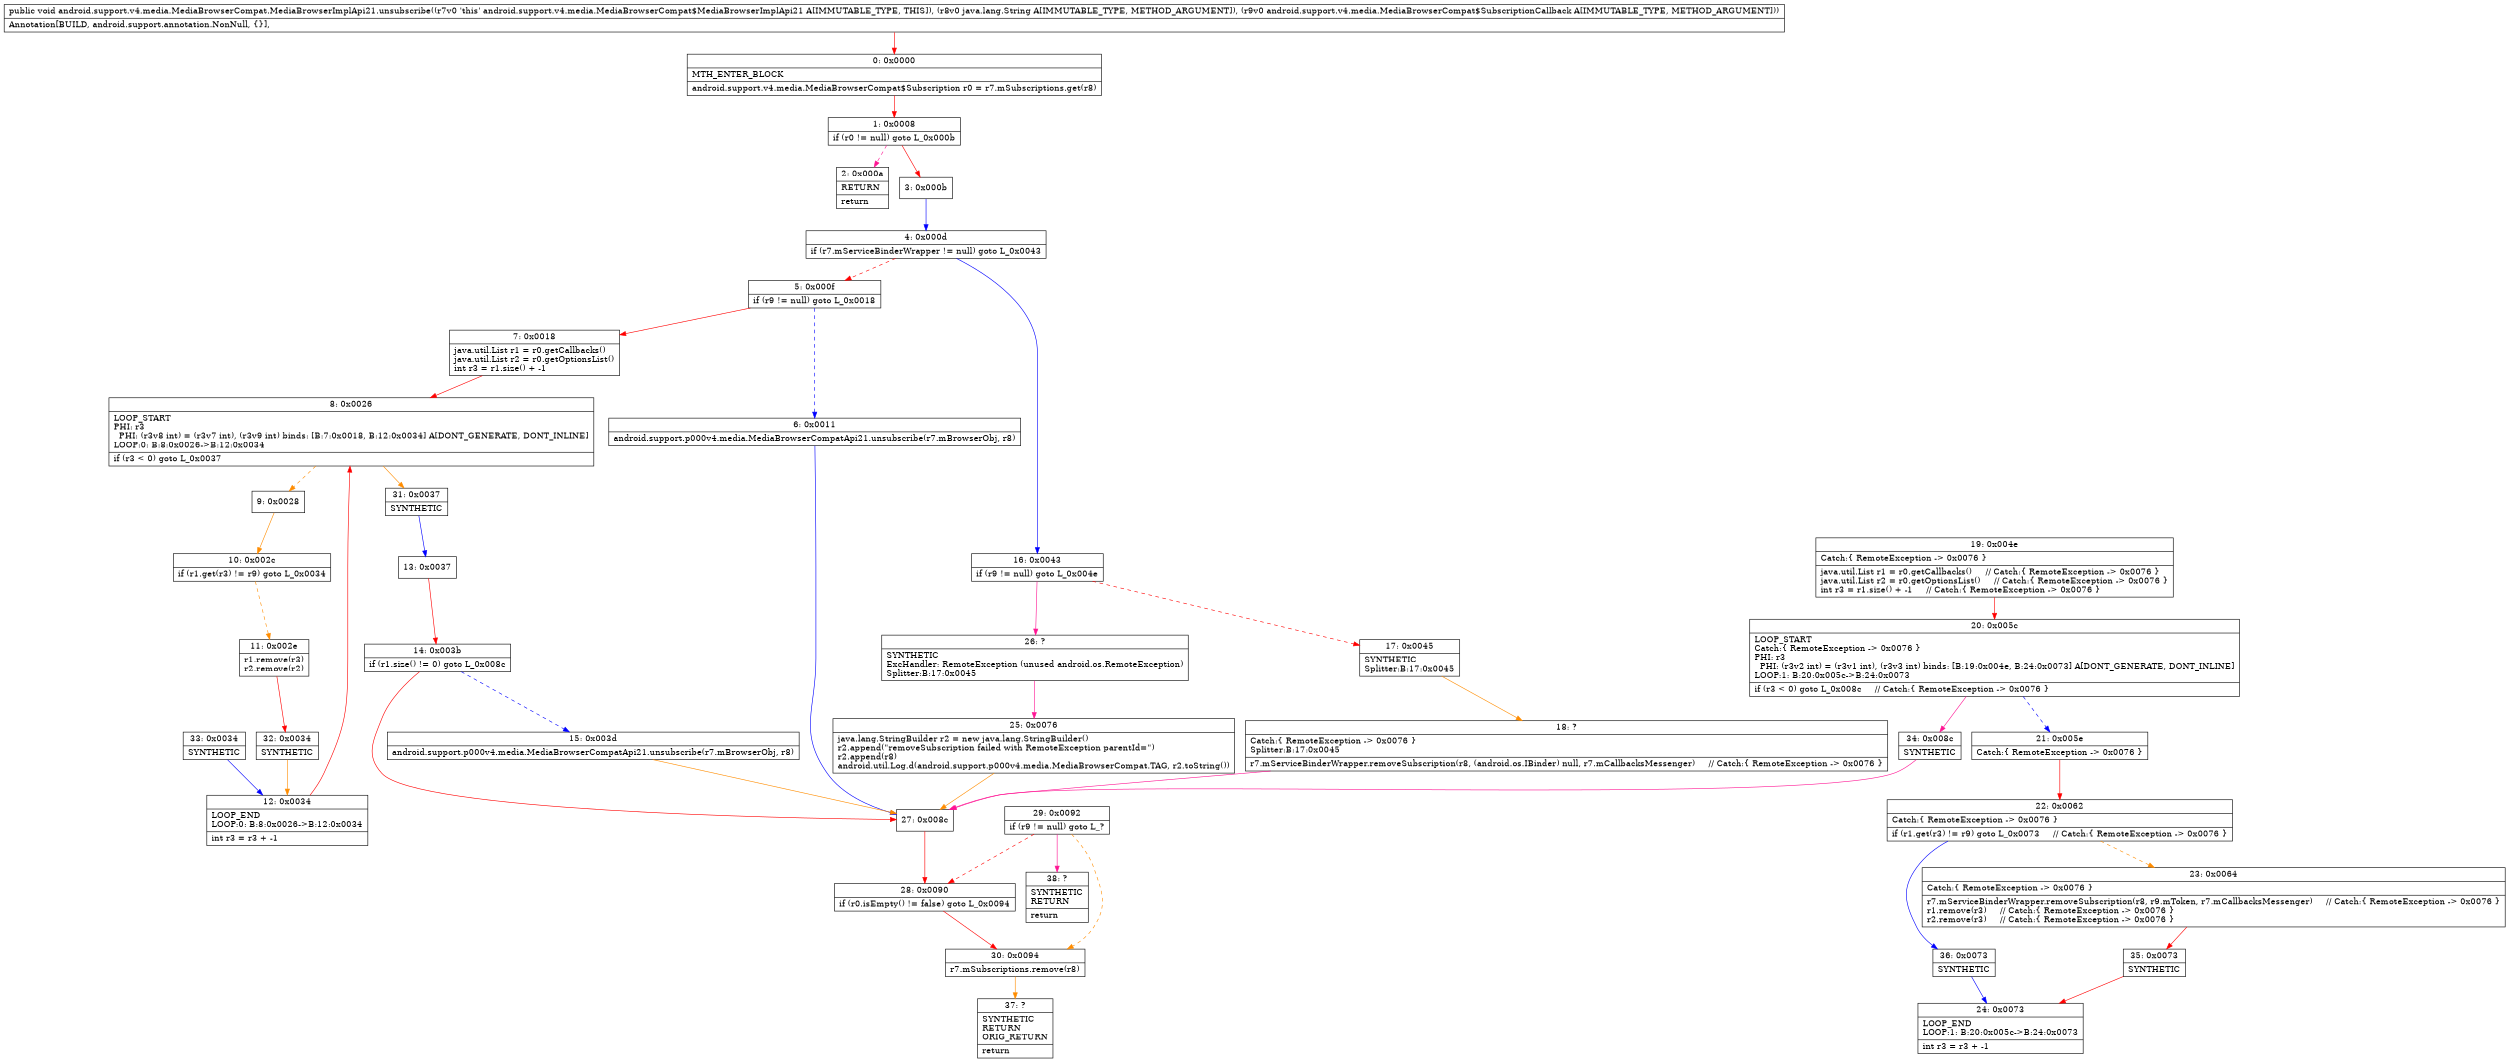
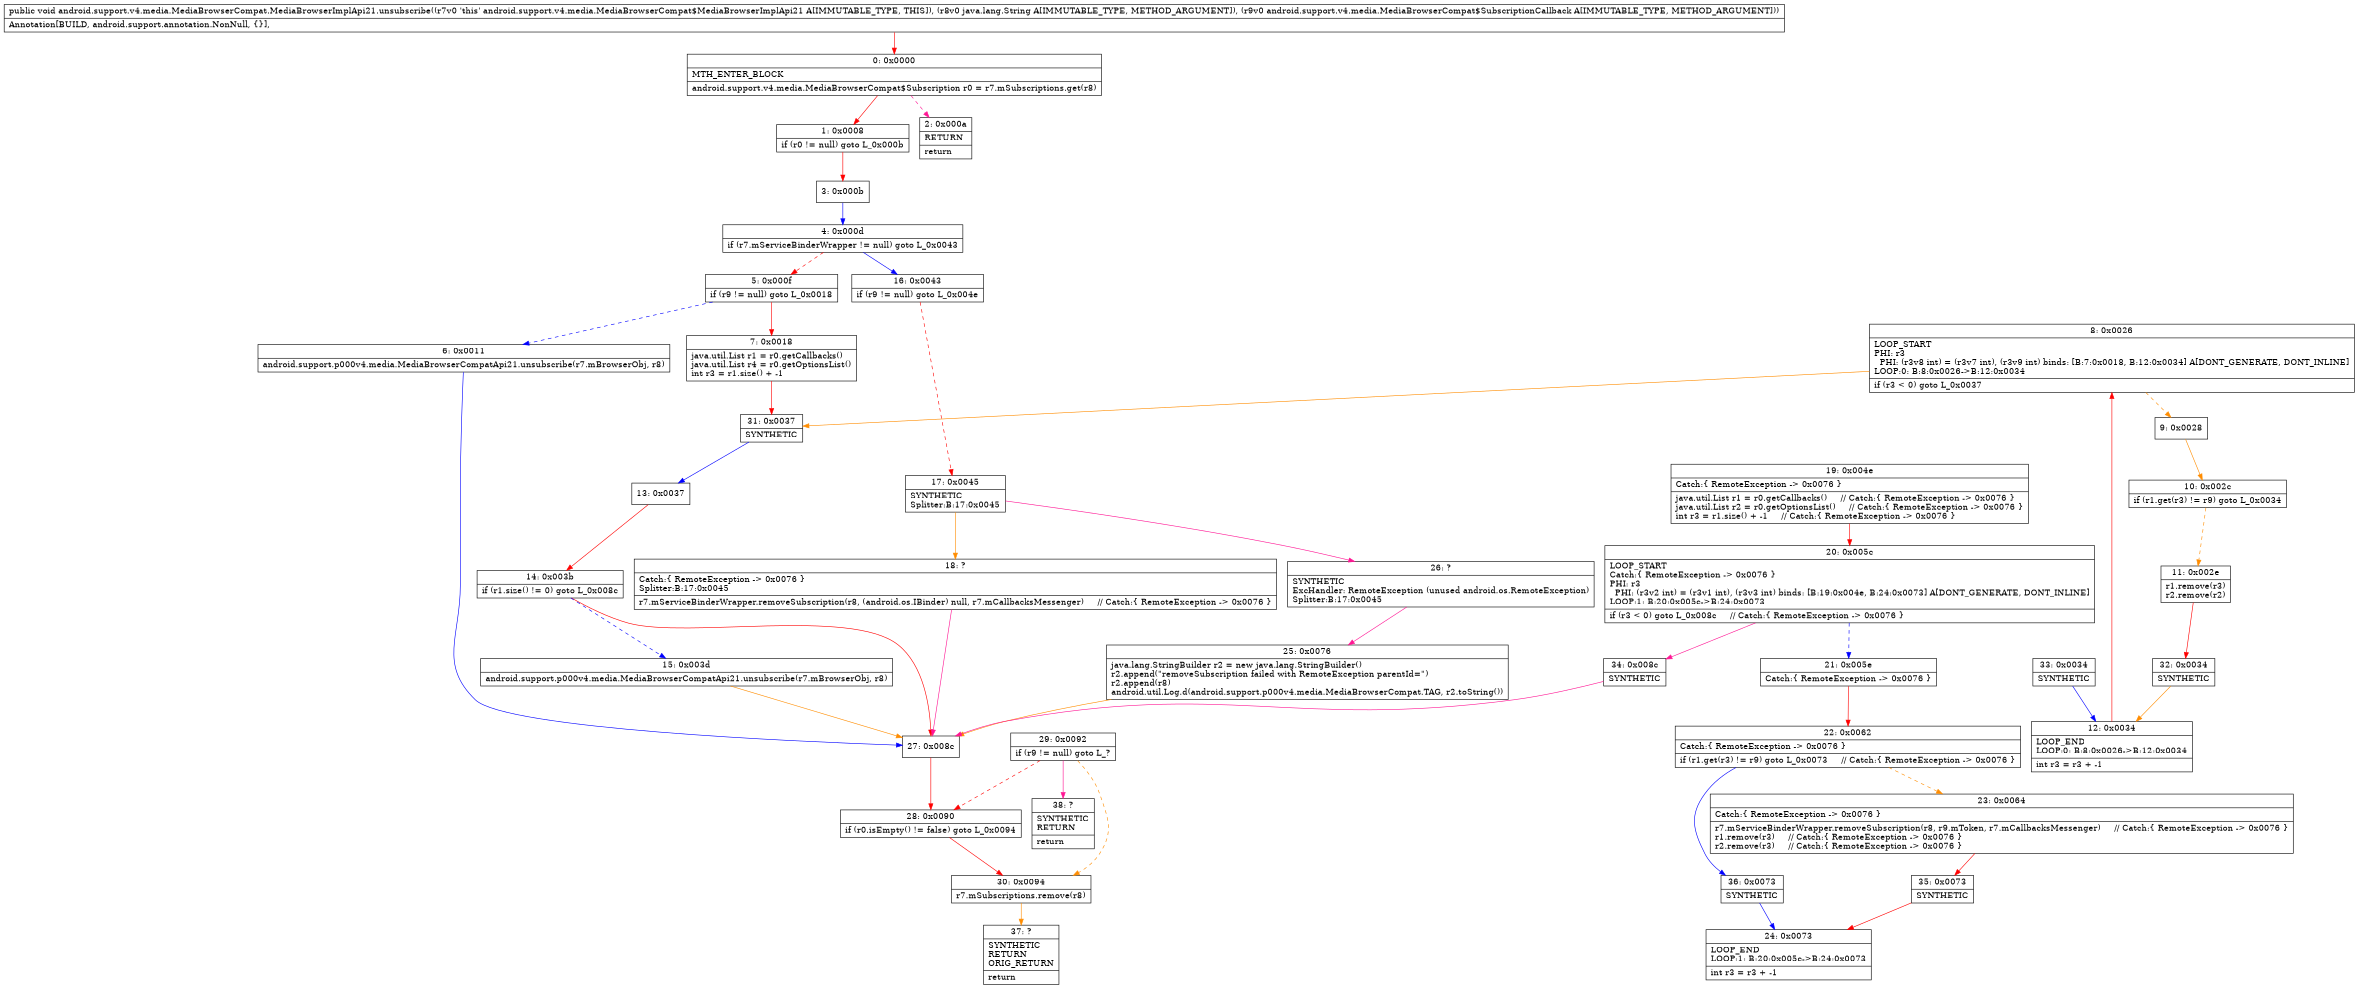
edge "1: 0x0008" -> "2: 0x000a": now "0: 0x0000" -> "2: 0x000a"
node "7: 0x0018": text "java.util.List r2 = r0.getOptionsList()" -> "java.util.List r4 = r0.getOptionsList()"
edge "7: 0x0018" -> "8: 0x0026": now "7: 0x0018" -> "31: 0x0037"
edge "16: 0x0043" -> "26: ?": now "17: 0x0045" -> "26: ?"
